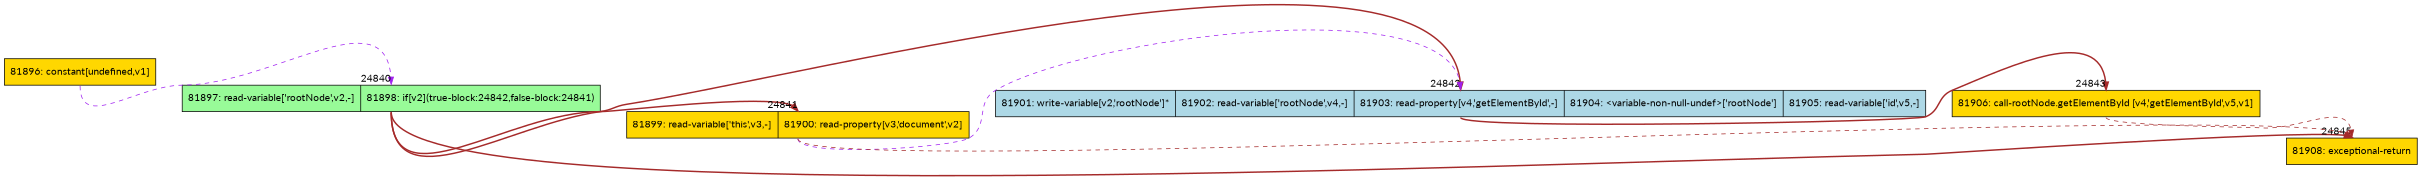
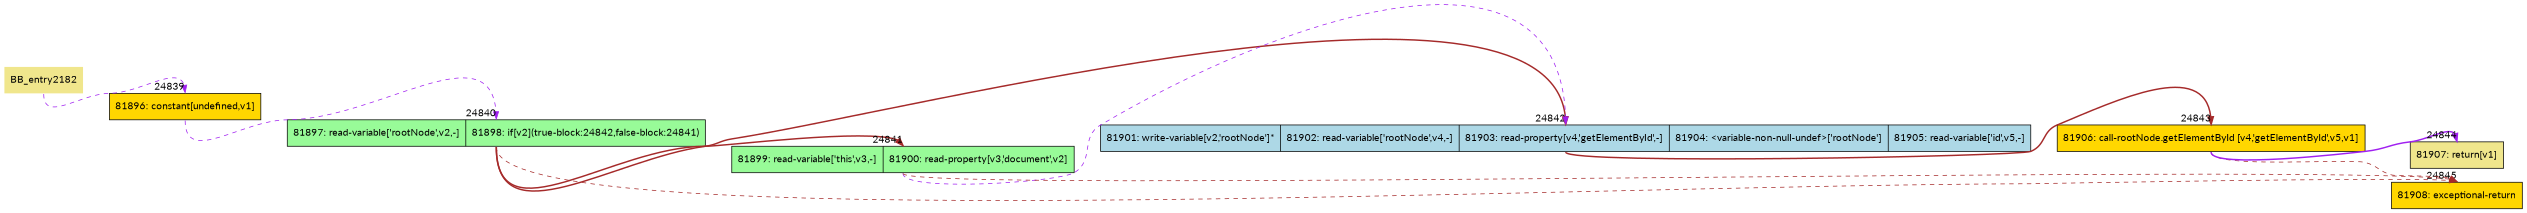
node "BB_entry2182": added
node "81899: read-variable['this',v3,-]": fillcolor gold -> palegreen
node "81907: return[v1]": added
edge "81897: read-variable['rootNode',v2,-]" -> "81908: exceptional-return": style bold -> dashed
